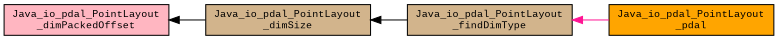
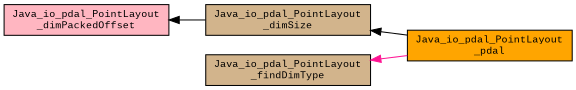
edge "Java_io_pdal_PointLayout _findDimType" -> "Java_io_pdal_PointLayout _dimSize": now "Java_io_pdal_PointLayout _pdal" -> "Java_io_pdal_PointLayout _dimSize"
